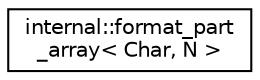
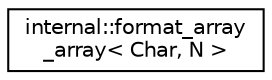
node "internal::format_part _array< Char, N >": label "internal::format_part _array< Char, N >" -> "internal::format_array _array< Char, N >"
